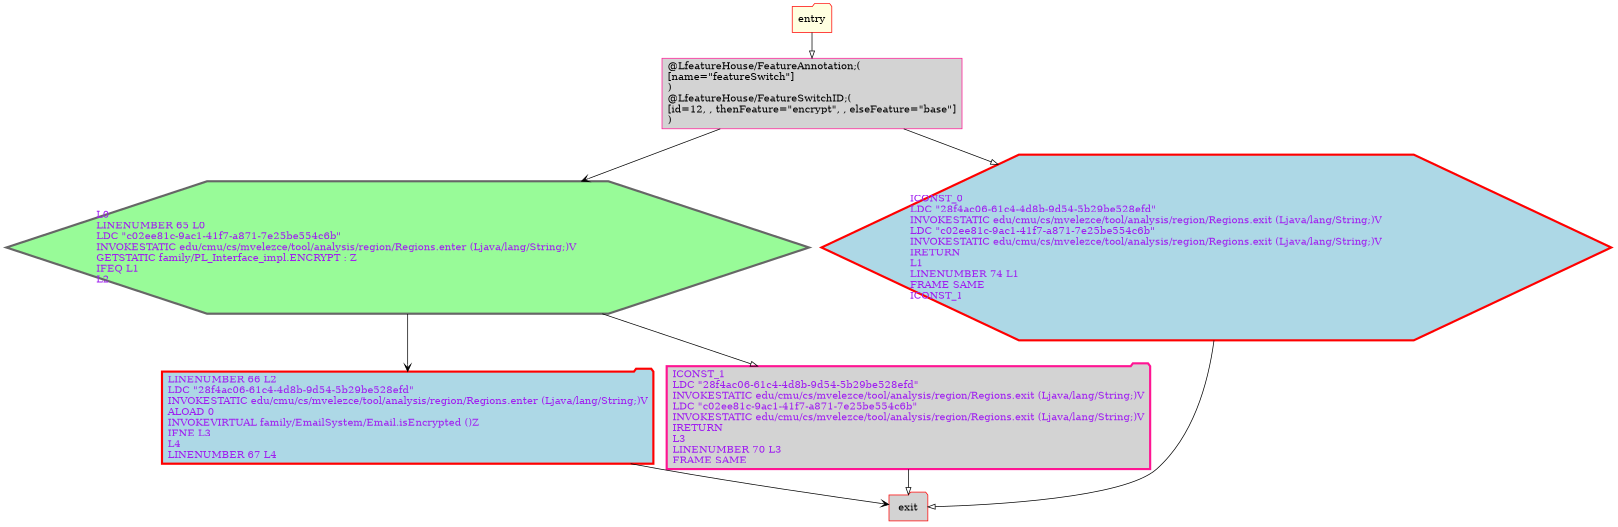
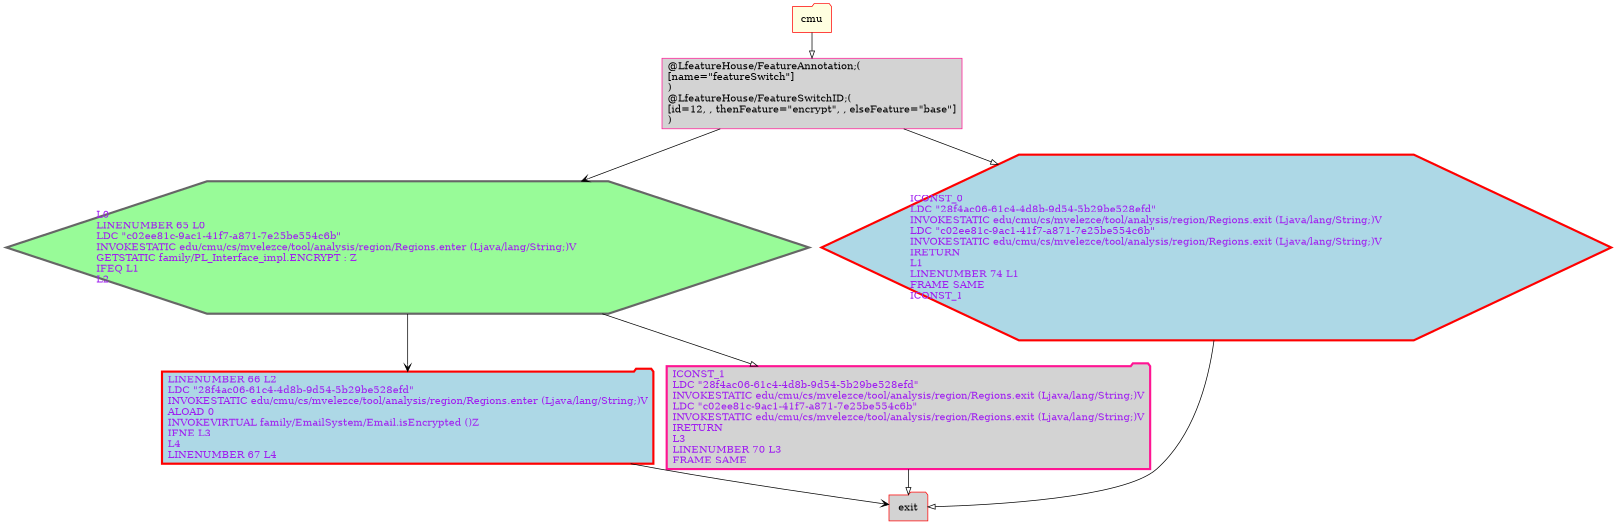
node "entry": label "entry" -> "cmu"
